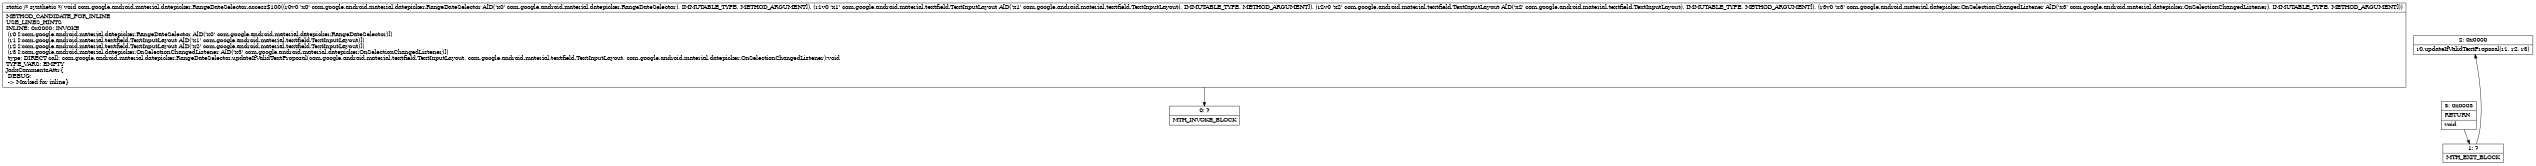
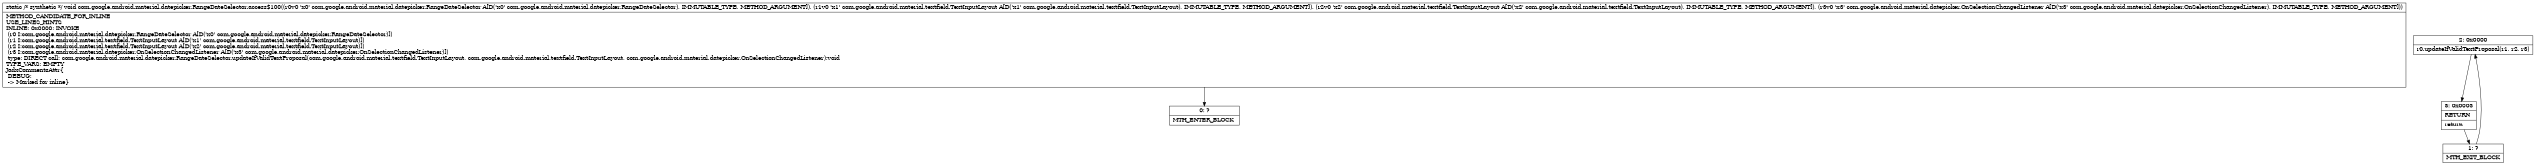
edge "2: 0x0000" -> "3: 0x0003": added
node "0: ?": text "MTH_INVOKE_BLOCK" -> "MTH_ENTER_BLOCK"
node "3: 0x0003": text "void" -> "return"
